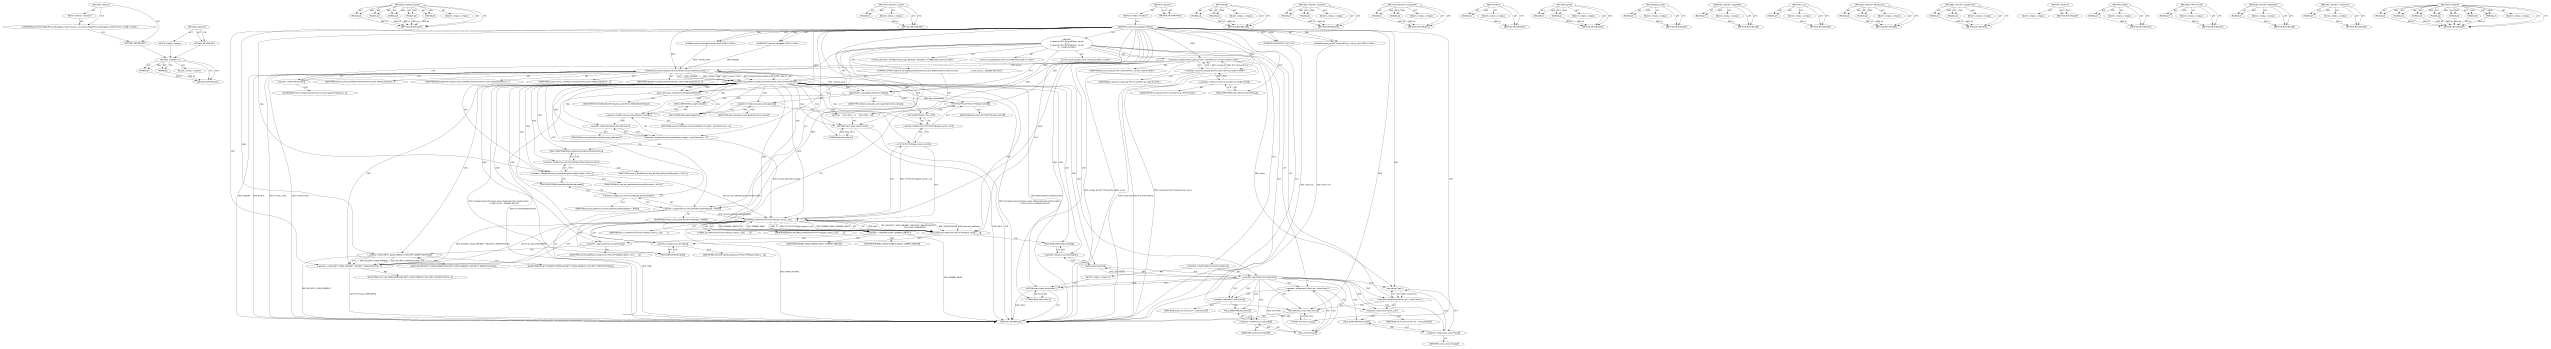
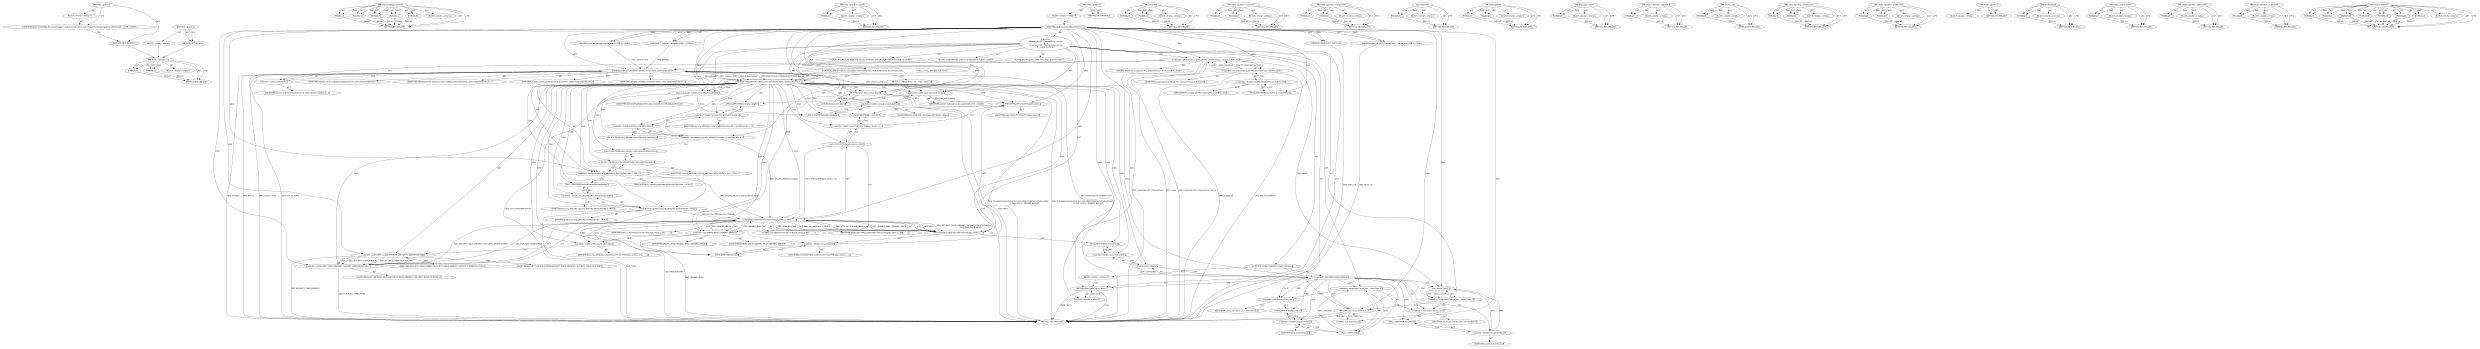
edge "(<operator>.fieldAccess,pipe_name.append)" -> "(BLOCK,{     return false;   },{     return false;   })": now "(<operator>.fieldAccess,pipe_name.append)" -> "(append,pipe_name.append(channel_name))"
